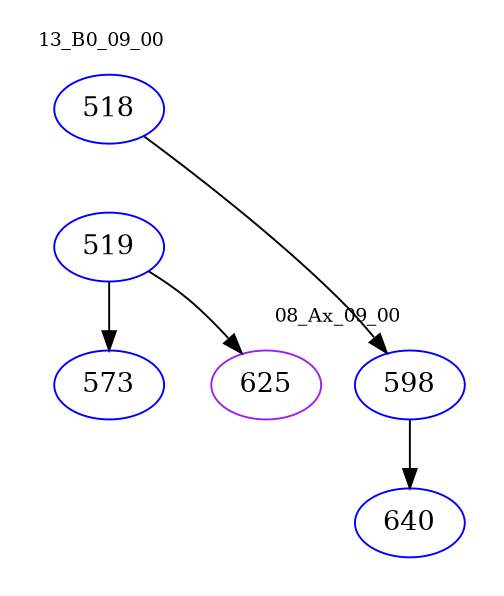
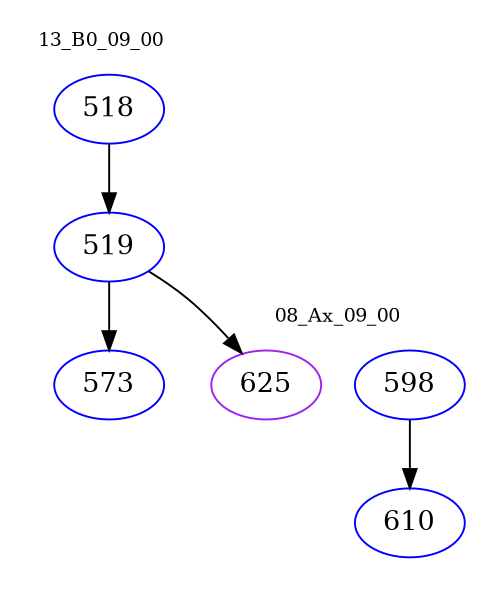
edge "518" -> "598": now "518" -> "519"
node "640": label "640" -> "610"
